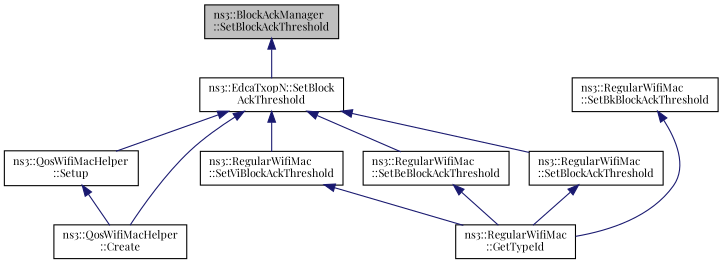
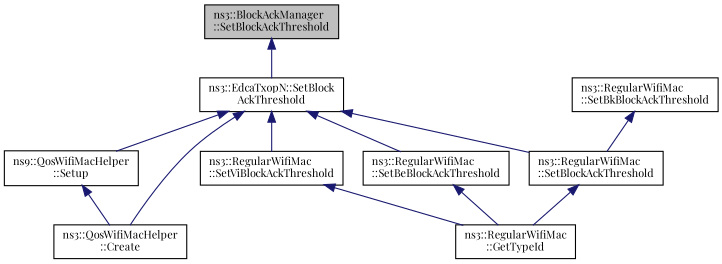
node "ns3::QosWifiMacHelper ::Setup": label "ns3::QosWifiMacHelper ::Setup" -> "ns9::QosWifiMacHelper ::Setup"
edge "ns3::RegularWifiMac ::GetTypeId" -> "ns3::RegularWifiMac ::SetBkBlockAckThreshold": now "ns3::RegularWifiMac ::SetBlockAckThreshold" -> "ns3::RegularWifiMac ::SetBkBlockAckThreshold"
